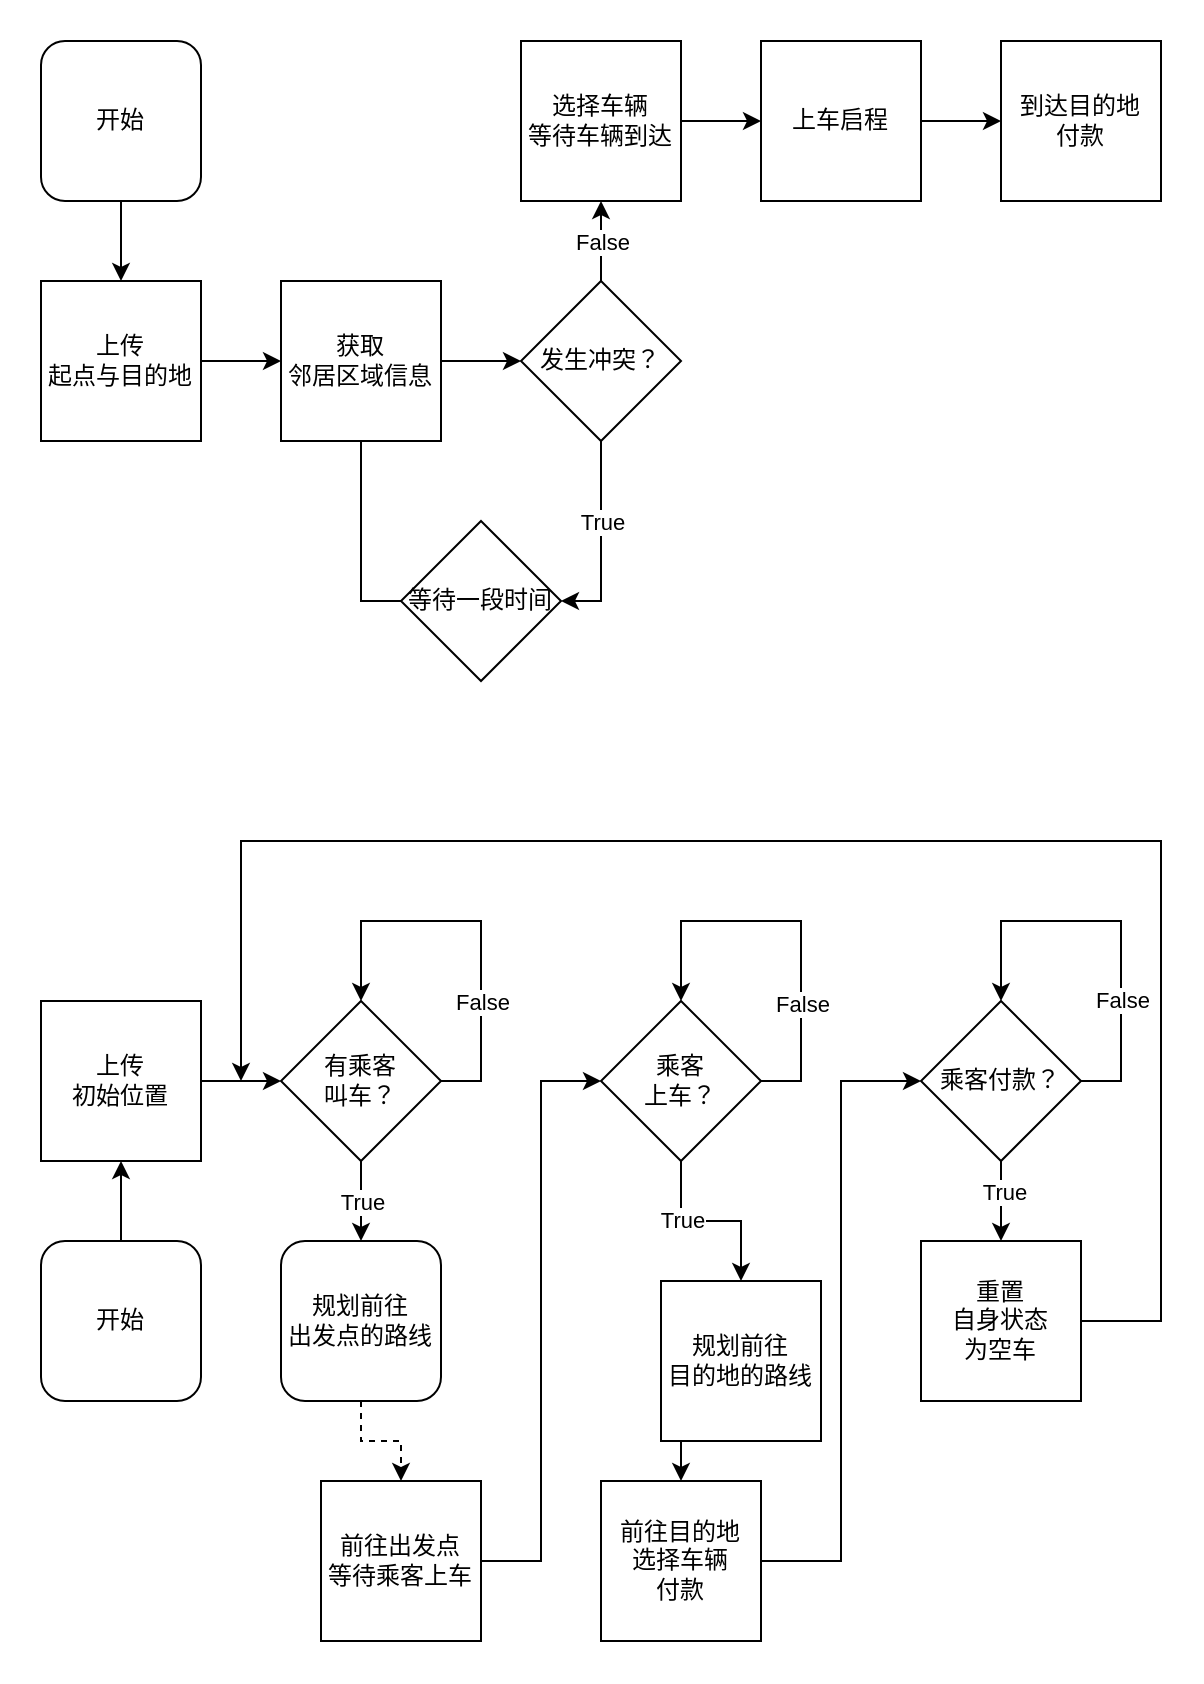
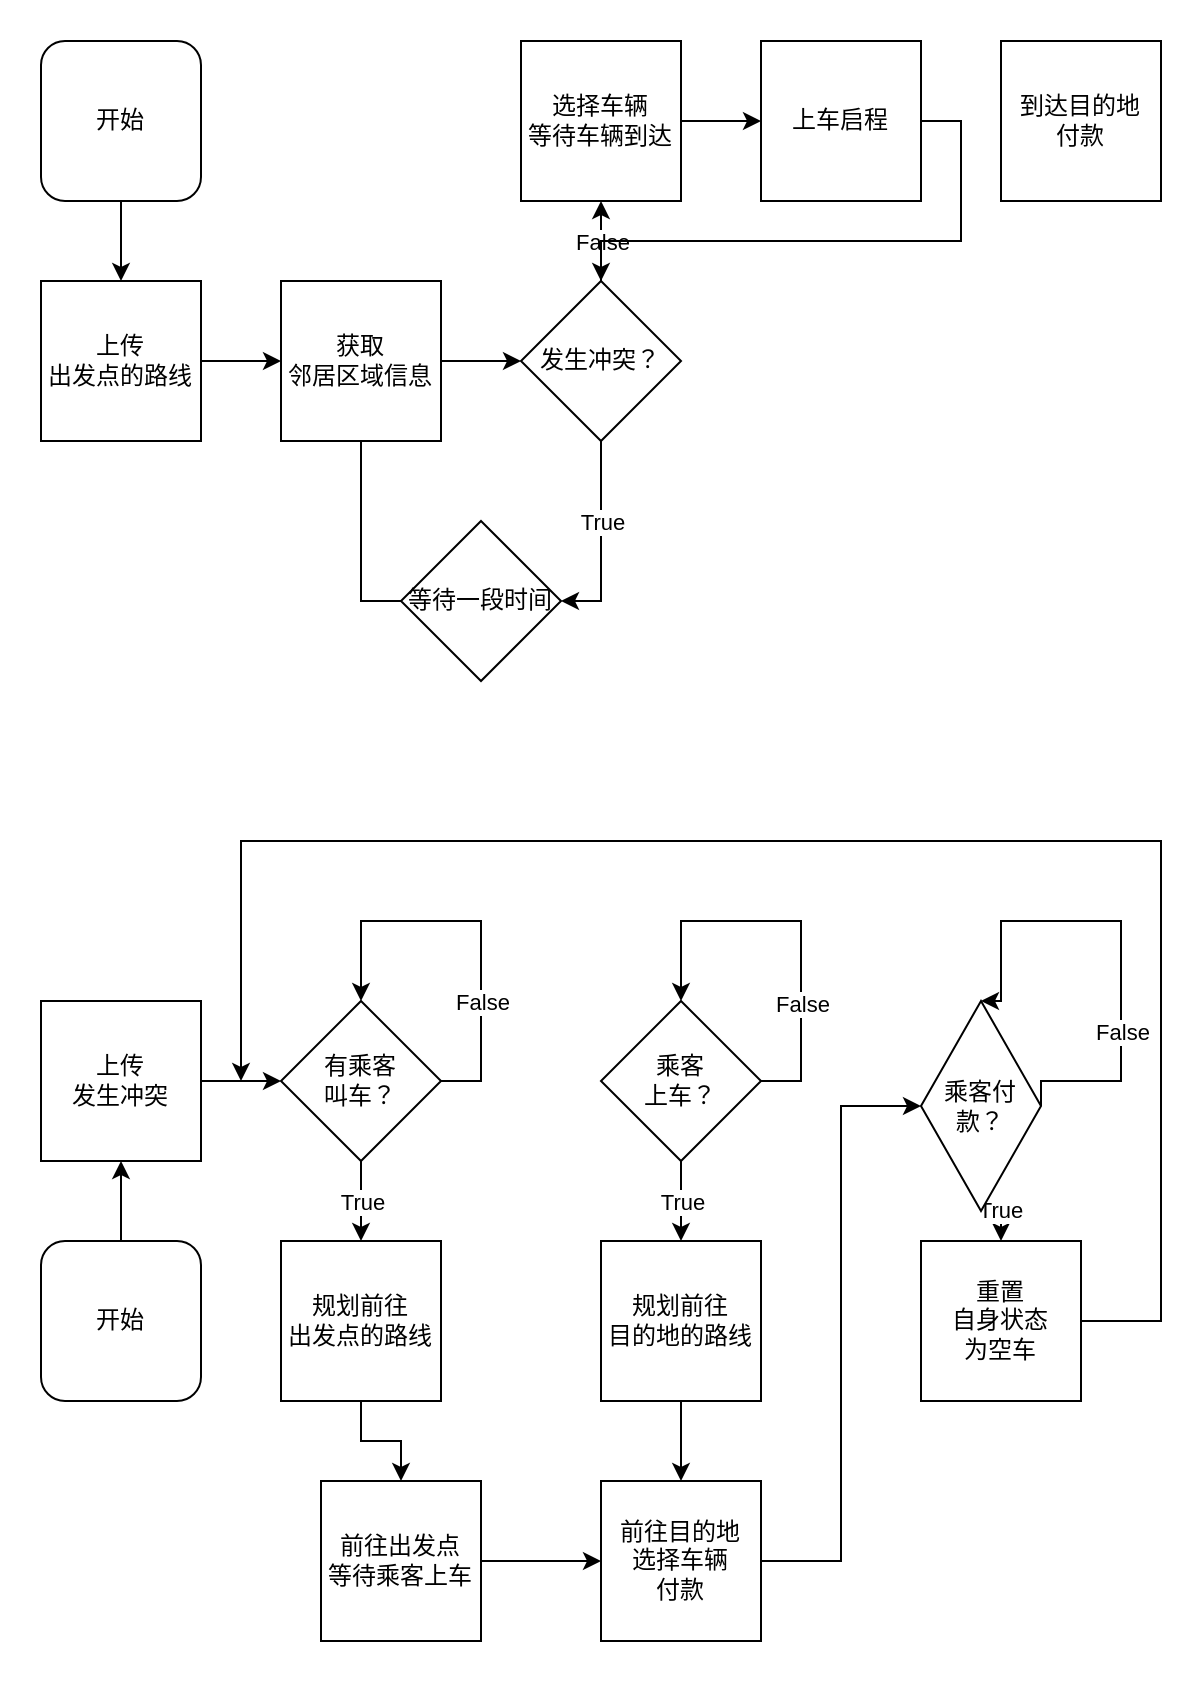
edge "上车启程" -> "到达目的地 付款": now "上车启程" -> "发生冲突？"
node "上传 起点与目的地": label "上传 起点与目的地" -> "上传 出发点的路线"
node "上传 初始位置": label "上传 初始位置" -> "上传 发生冲突"
node "乘客付款？": size 160x160 -> 120x210
edge "前往出发点 等待乘客上车" -> "乘客 上车？": now "前往出发点 等待乘客上车" -> "前往目的地 选择车辆 付款"
node "规划前往 出发点的路线": shape rounded rectangle -> rectangle
node "规划前往 目的地的路线": moved (741, 1361) -> (681, 1321)
edge "规划前往 出发点的路线" -> "前往出发点 等待乘客上车": style dashed -> solid
